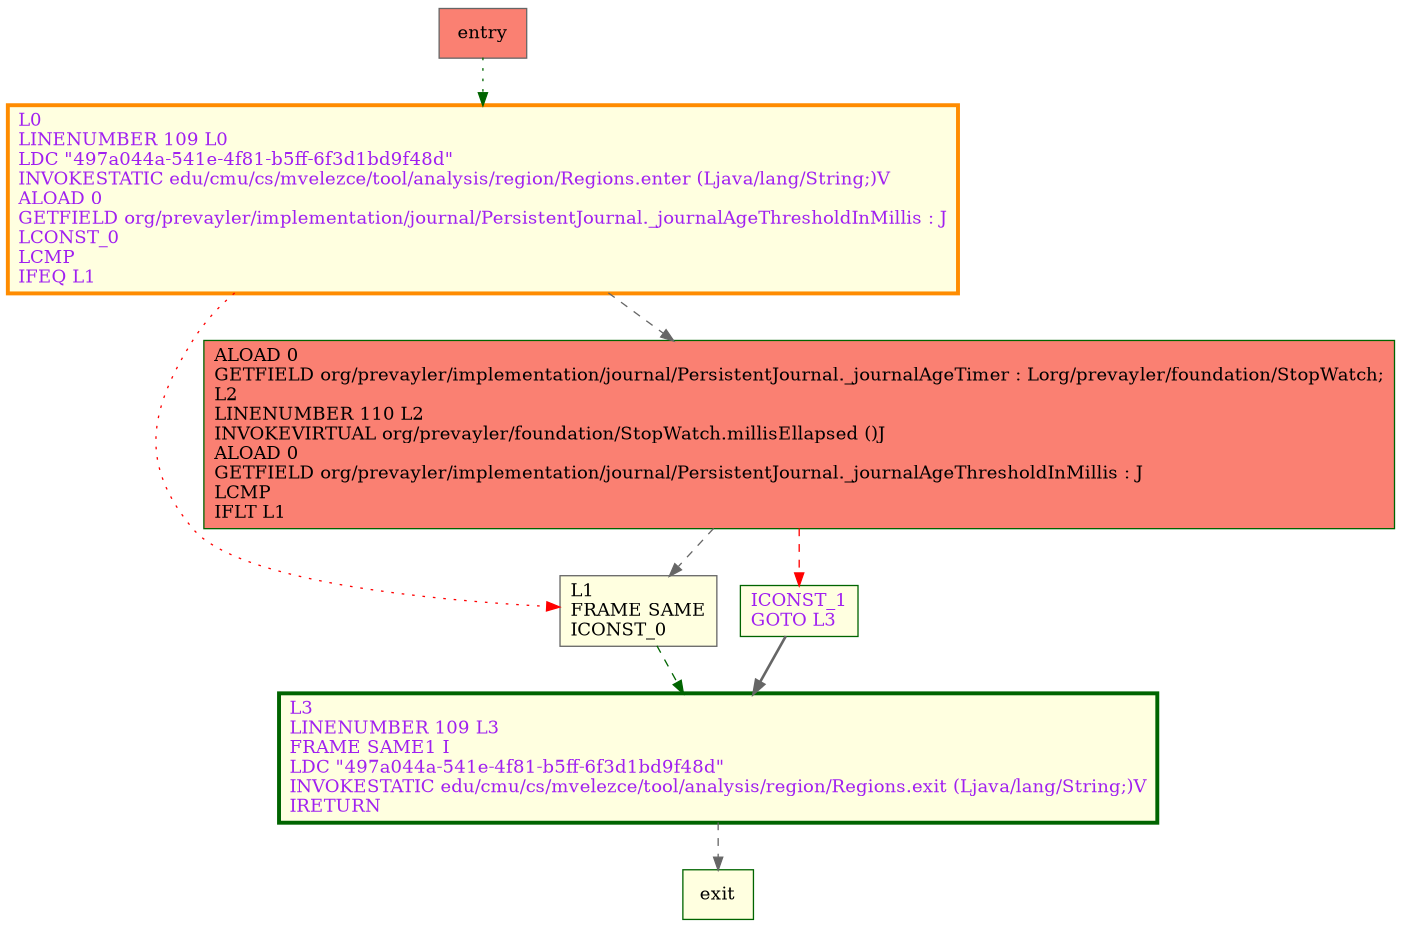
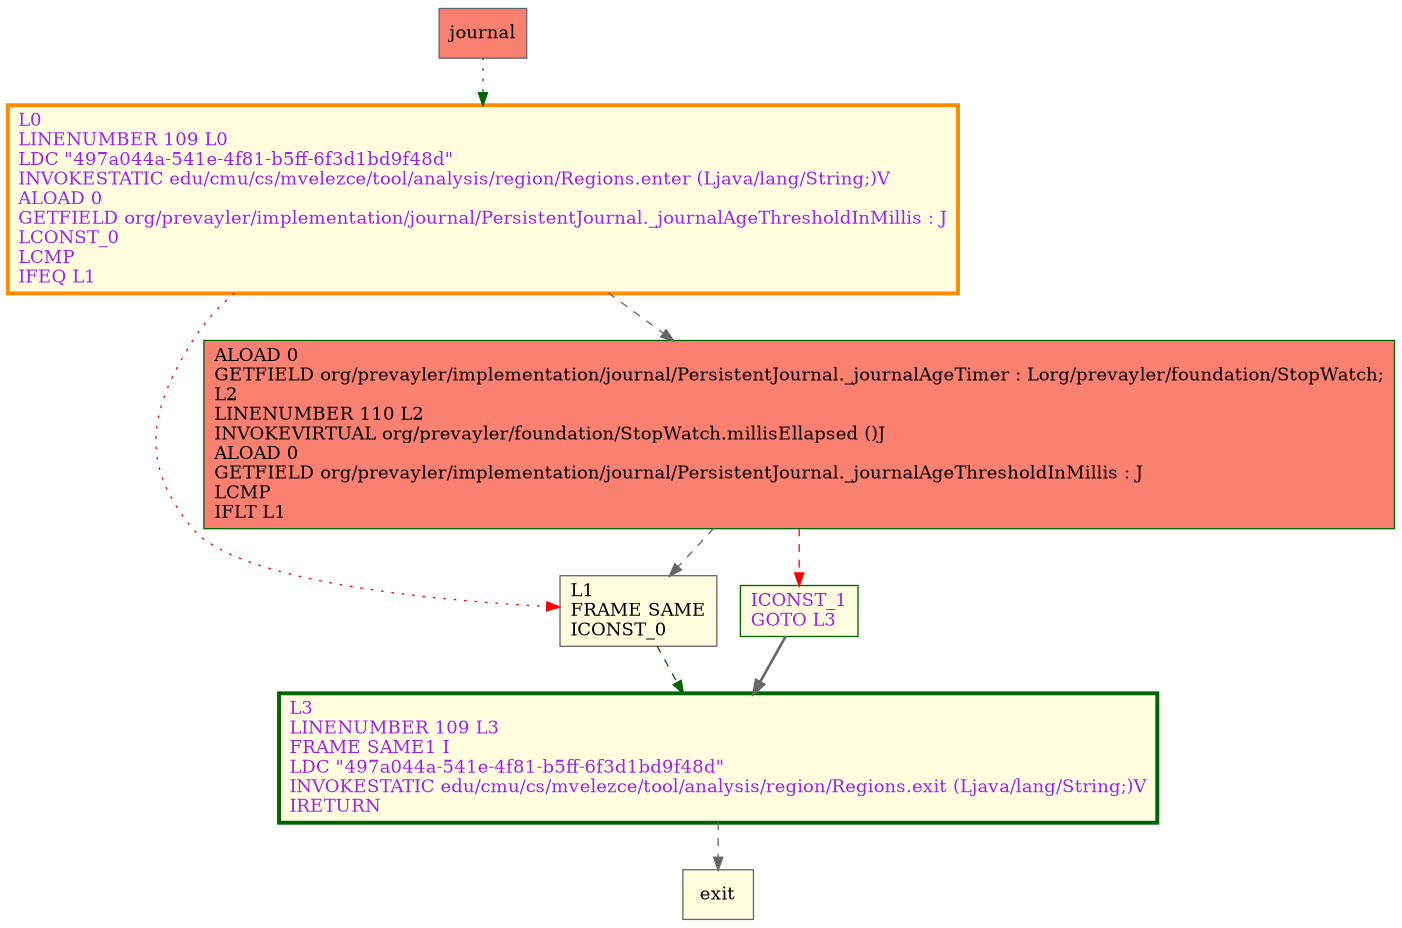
node "entry": label "entry" -> "journal"
node "exit": color darkgreen -> gray40
